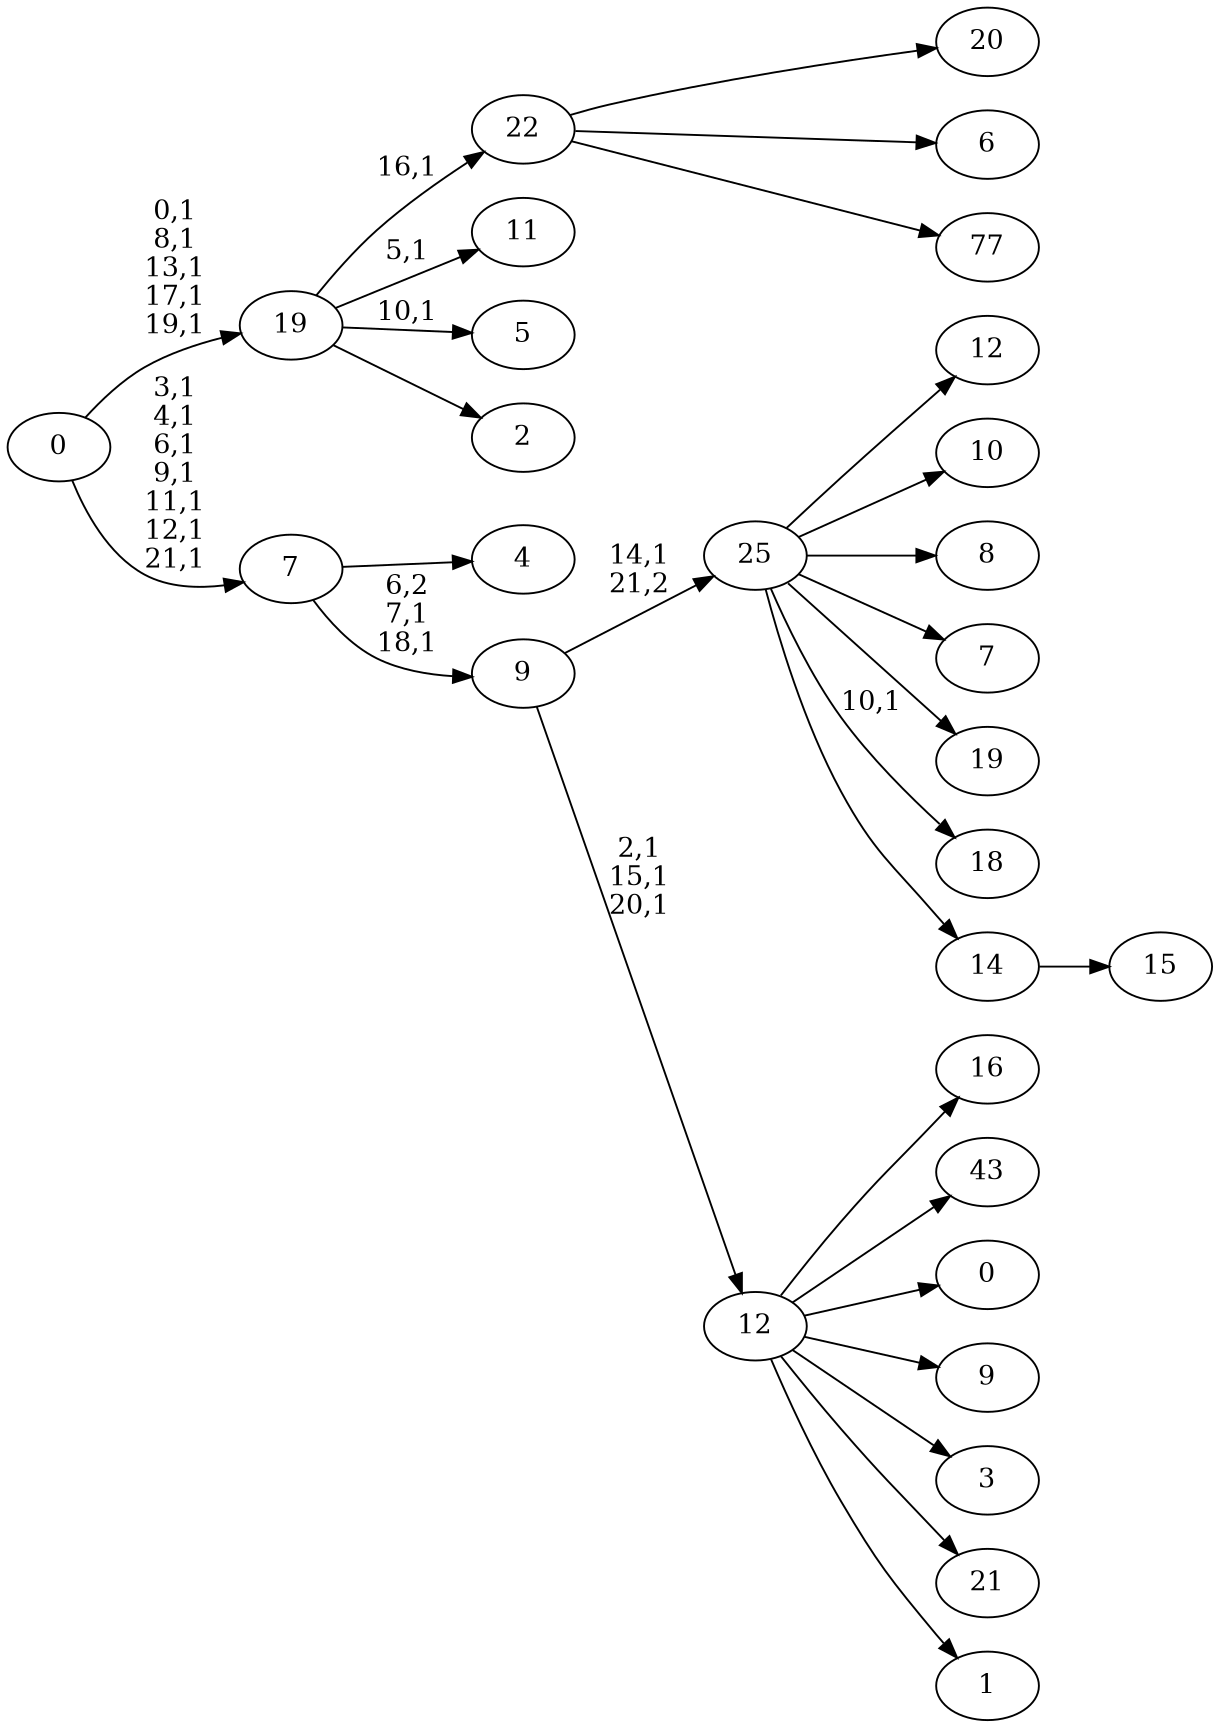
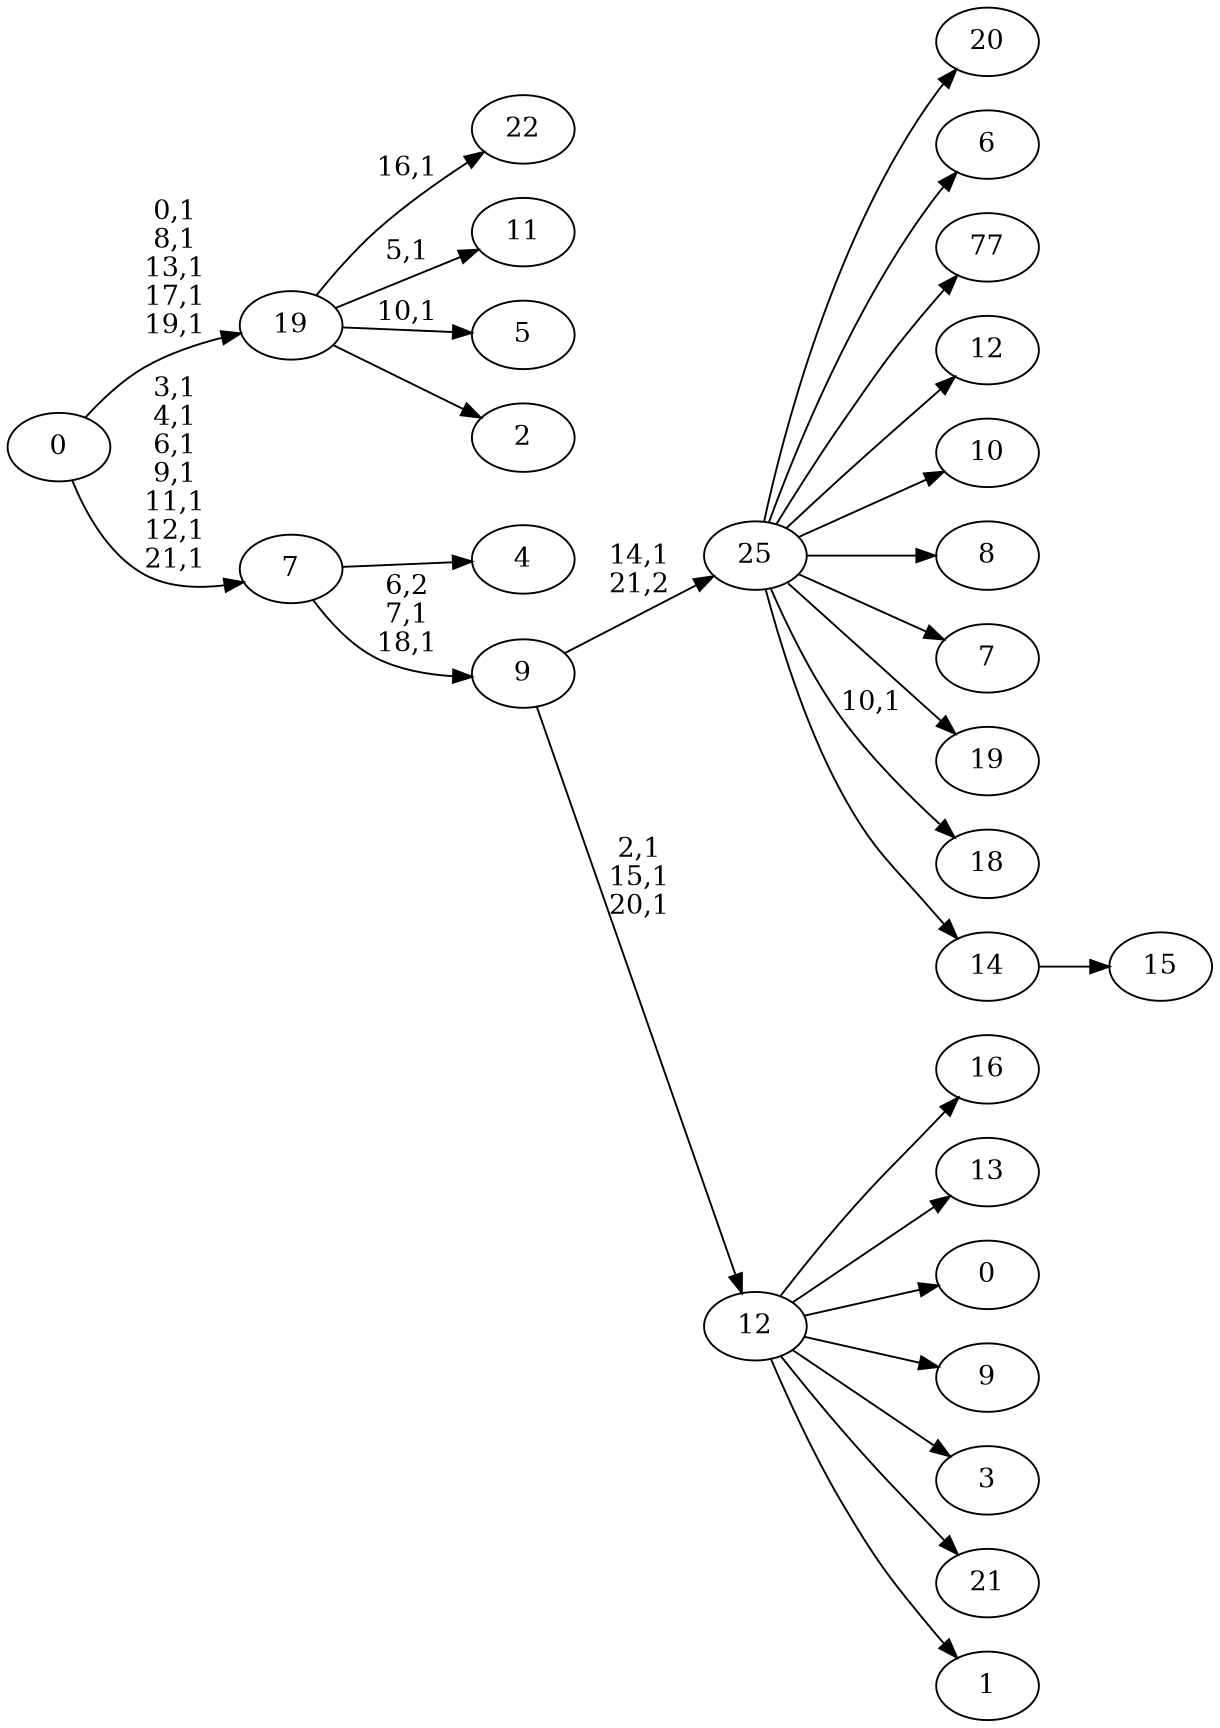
edge "22" -> "20": now "25" -> "20"
edge "22" -> "6": now "25" -> "6"
edge "22" -> "77": now "25" -> "77"
node "43": label "43" -> "13"
